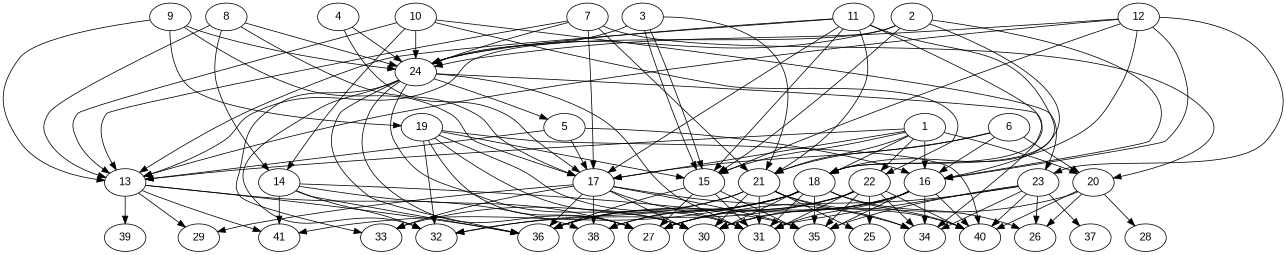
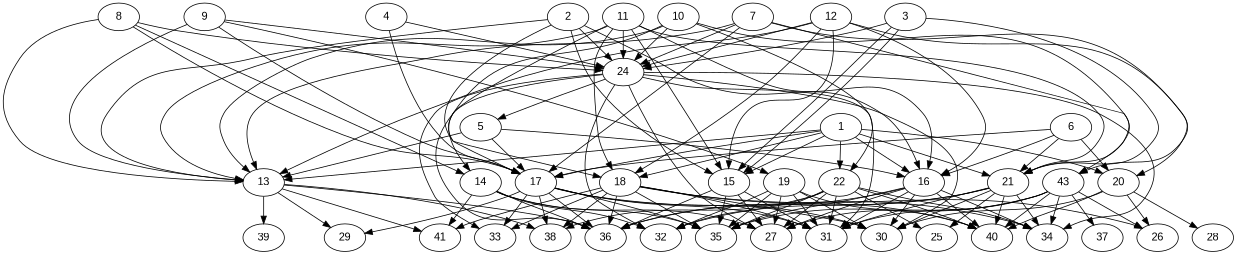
edge "19" -> "15": now "19" -> "35"
node "23": label "23" -> "43"
